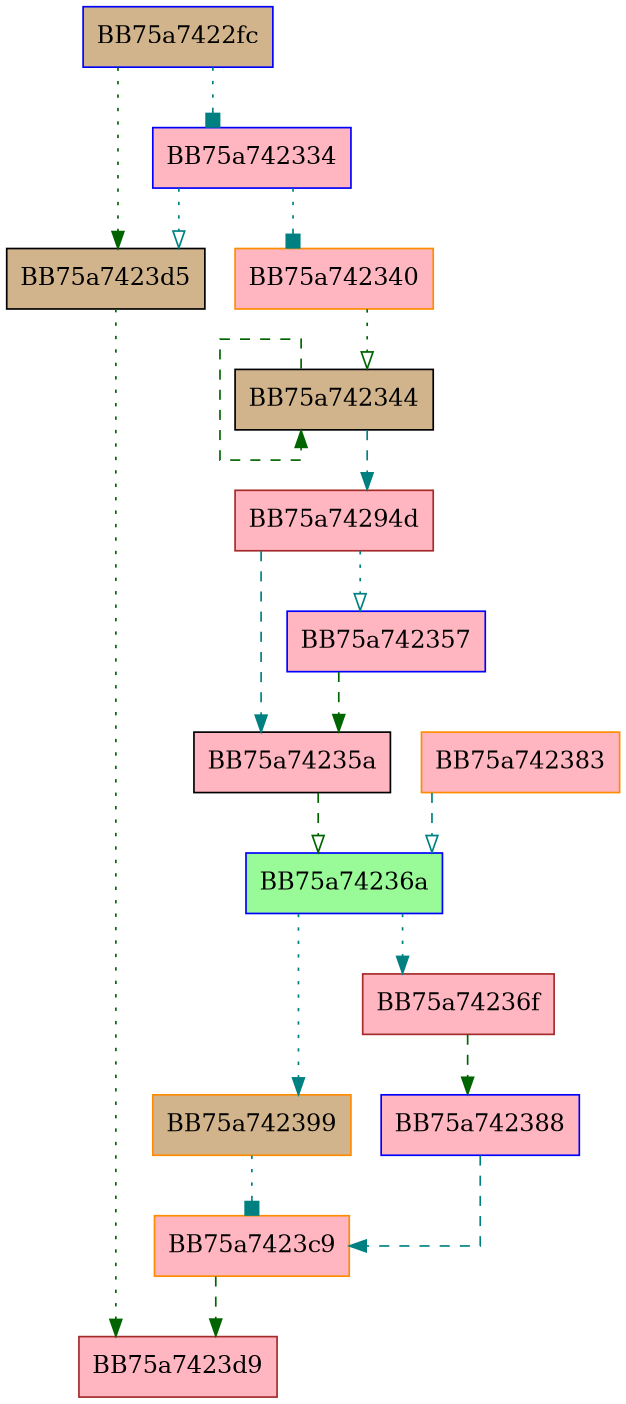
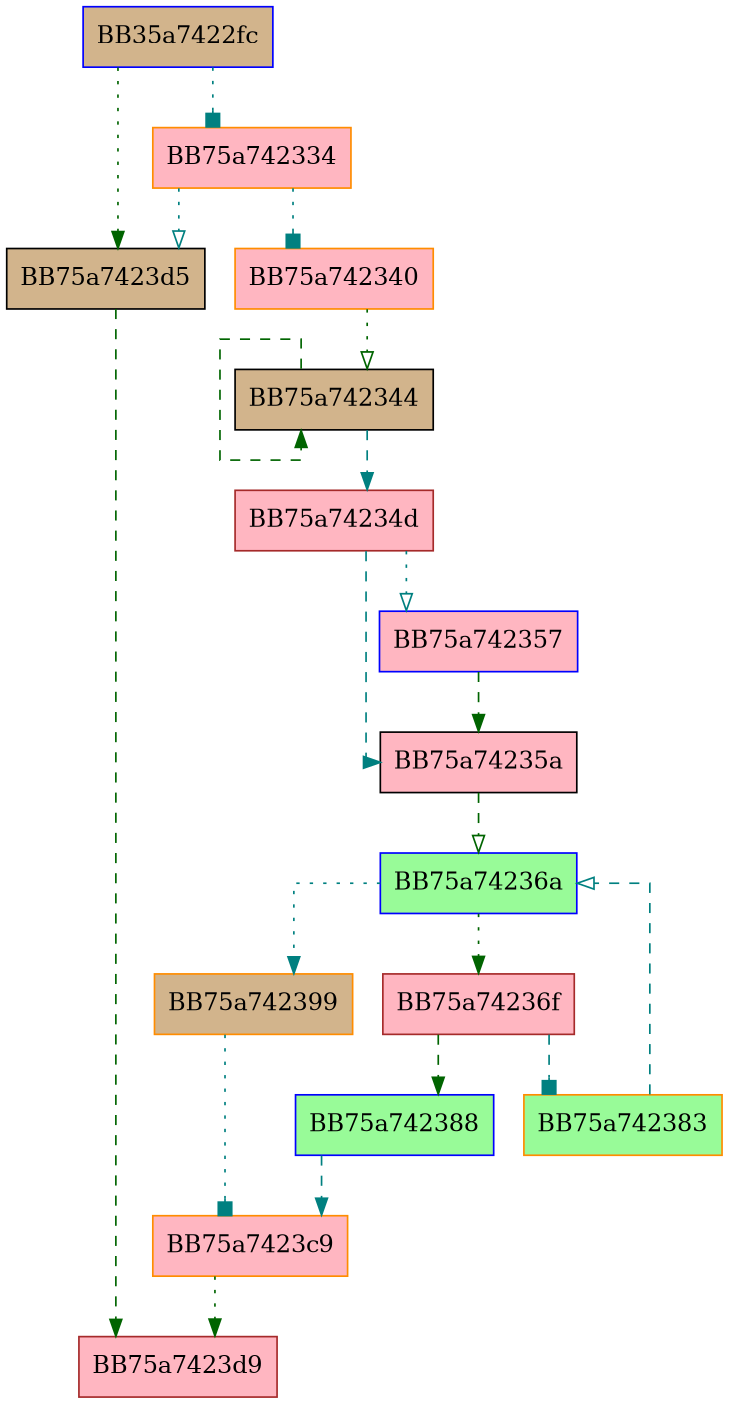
node "BB75a7422fc": label "BB75a7422fc" -> "BB35a7422fc"
node "BB75a742334": color blue -> darkorange
node "BB75a74294d": label "BB75a74294d" -> "BB75a74234d"
node "BB75a742383": fillcolor lightpink -> palegreen
edge "BB75a7423d5" -> "BB75a7423d9": style dotted -> dashed
edge "BB75a74236a" -> "BB75a74236f": color teal -> darkgreen
edge "BB75a74236f" -> "BB75a742383": added
node "BB75a742388": fillcolor lightpink -> palegreen
edge "BB75a7423c9" -> "BB75a7423d9": style dashed -> dotted
